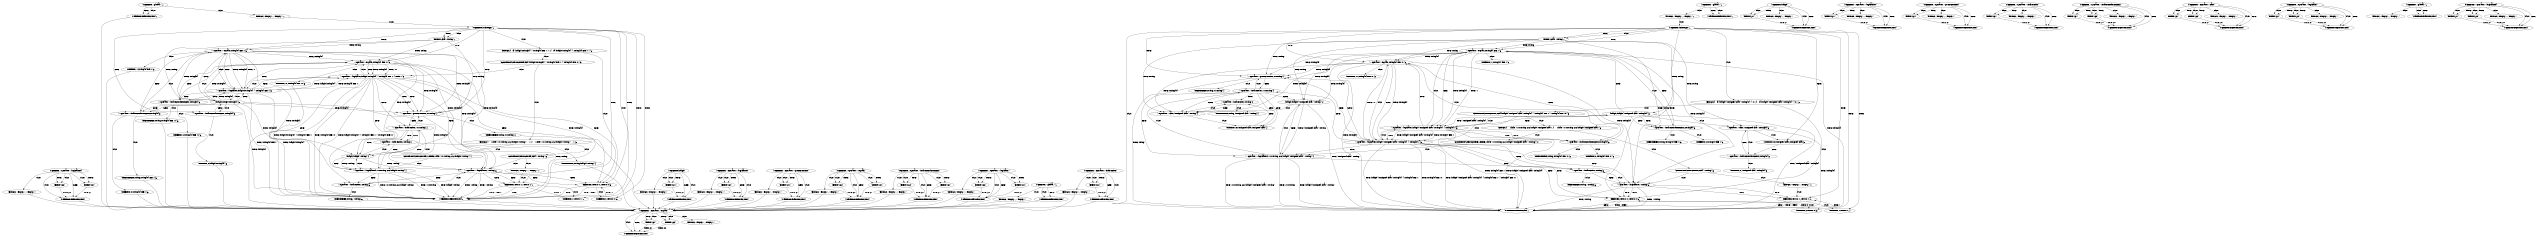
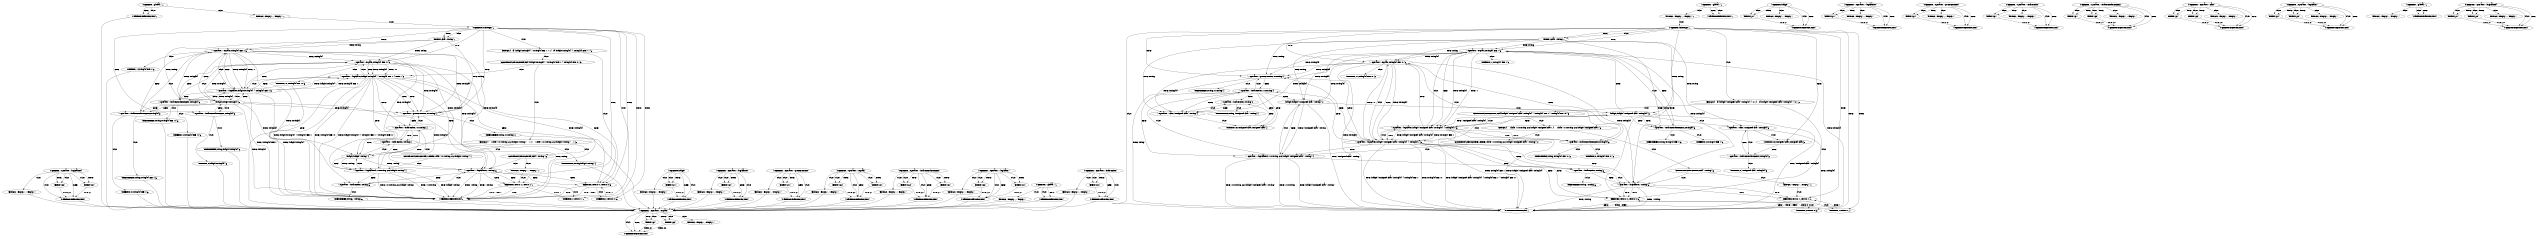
edge "(isdigit,isdigit((unsigned char) *string))" -> "(<operator>.cast,(unsigned char) *string)": now "(isdigit,isdigit((unsigned char) *string))" -> "(isdigit,isdigit((unsigned char) string[0]))"
node "(IDENTIFIER,string,isdigit(string[0]))": added
